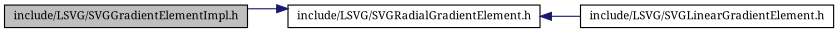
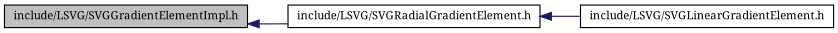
edge "include/LSVG/SVGGradientElementImpl.h" -> "include/LSVG/SVGRadialGradientElement.h": reversed
